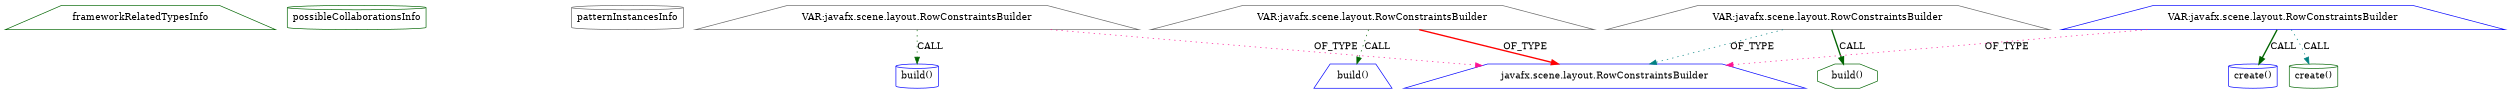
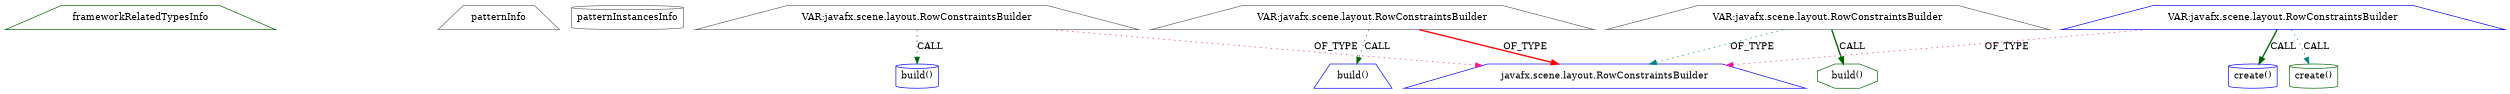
node "possibleCollaborationsInfo": removed
node "patternInfo": added
